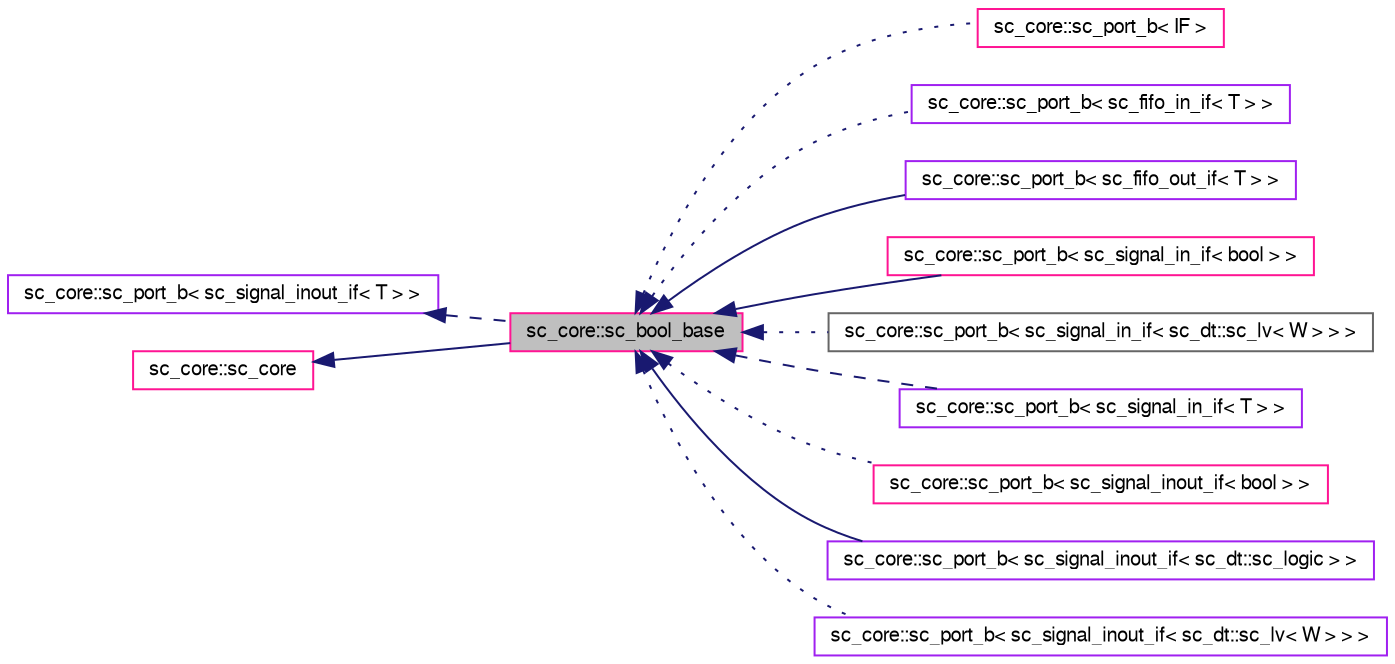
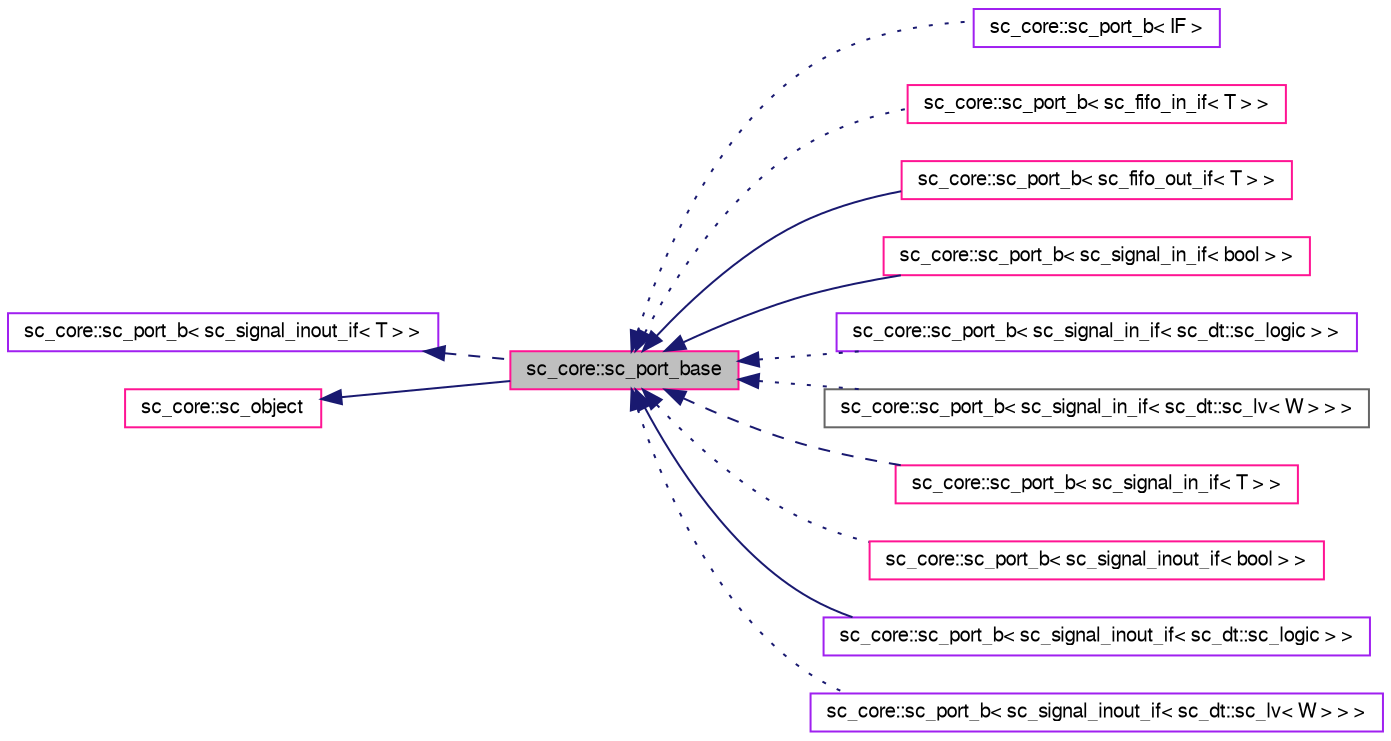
node "sc_core::sc_port_b< IF >": color deeppink -> purple
node "sc_core::sc_port_b< sc_fifo_in_if< T > >": color purple -> deeppink
node "sc_core::sc_port_b< sc_fifo_out_if< T > >": color purple -> deeppink
node "sc_core::sc_bool_base": label "sc_core::sc_bool_base" -> "sc_core::sc_port_base"
node "sc_core::sc_port_b< sc_signal_in_if< sc_dt::sc_logic > >": added
node "sc_core::sc_core": label "sc_core::sc_core" -> "sc_core::sc_object"
node "sc_core::sc_port_b< sc_signal_in_if< T > >": color purple -> deeppink
